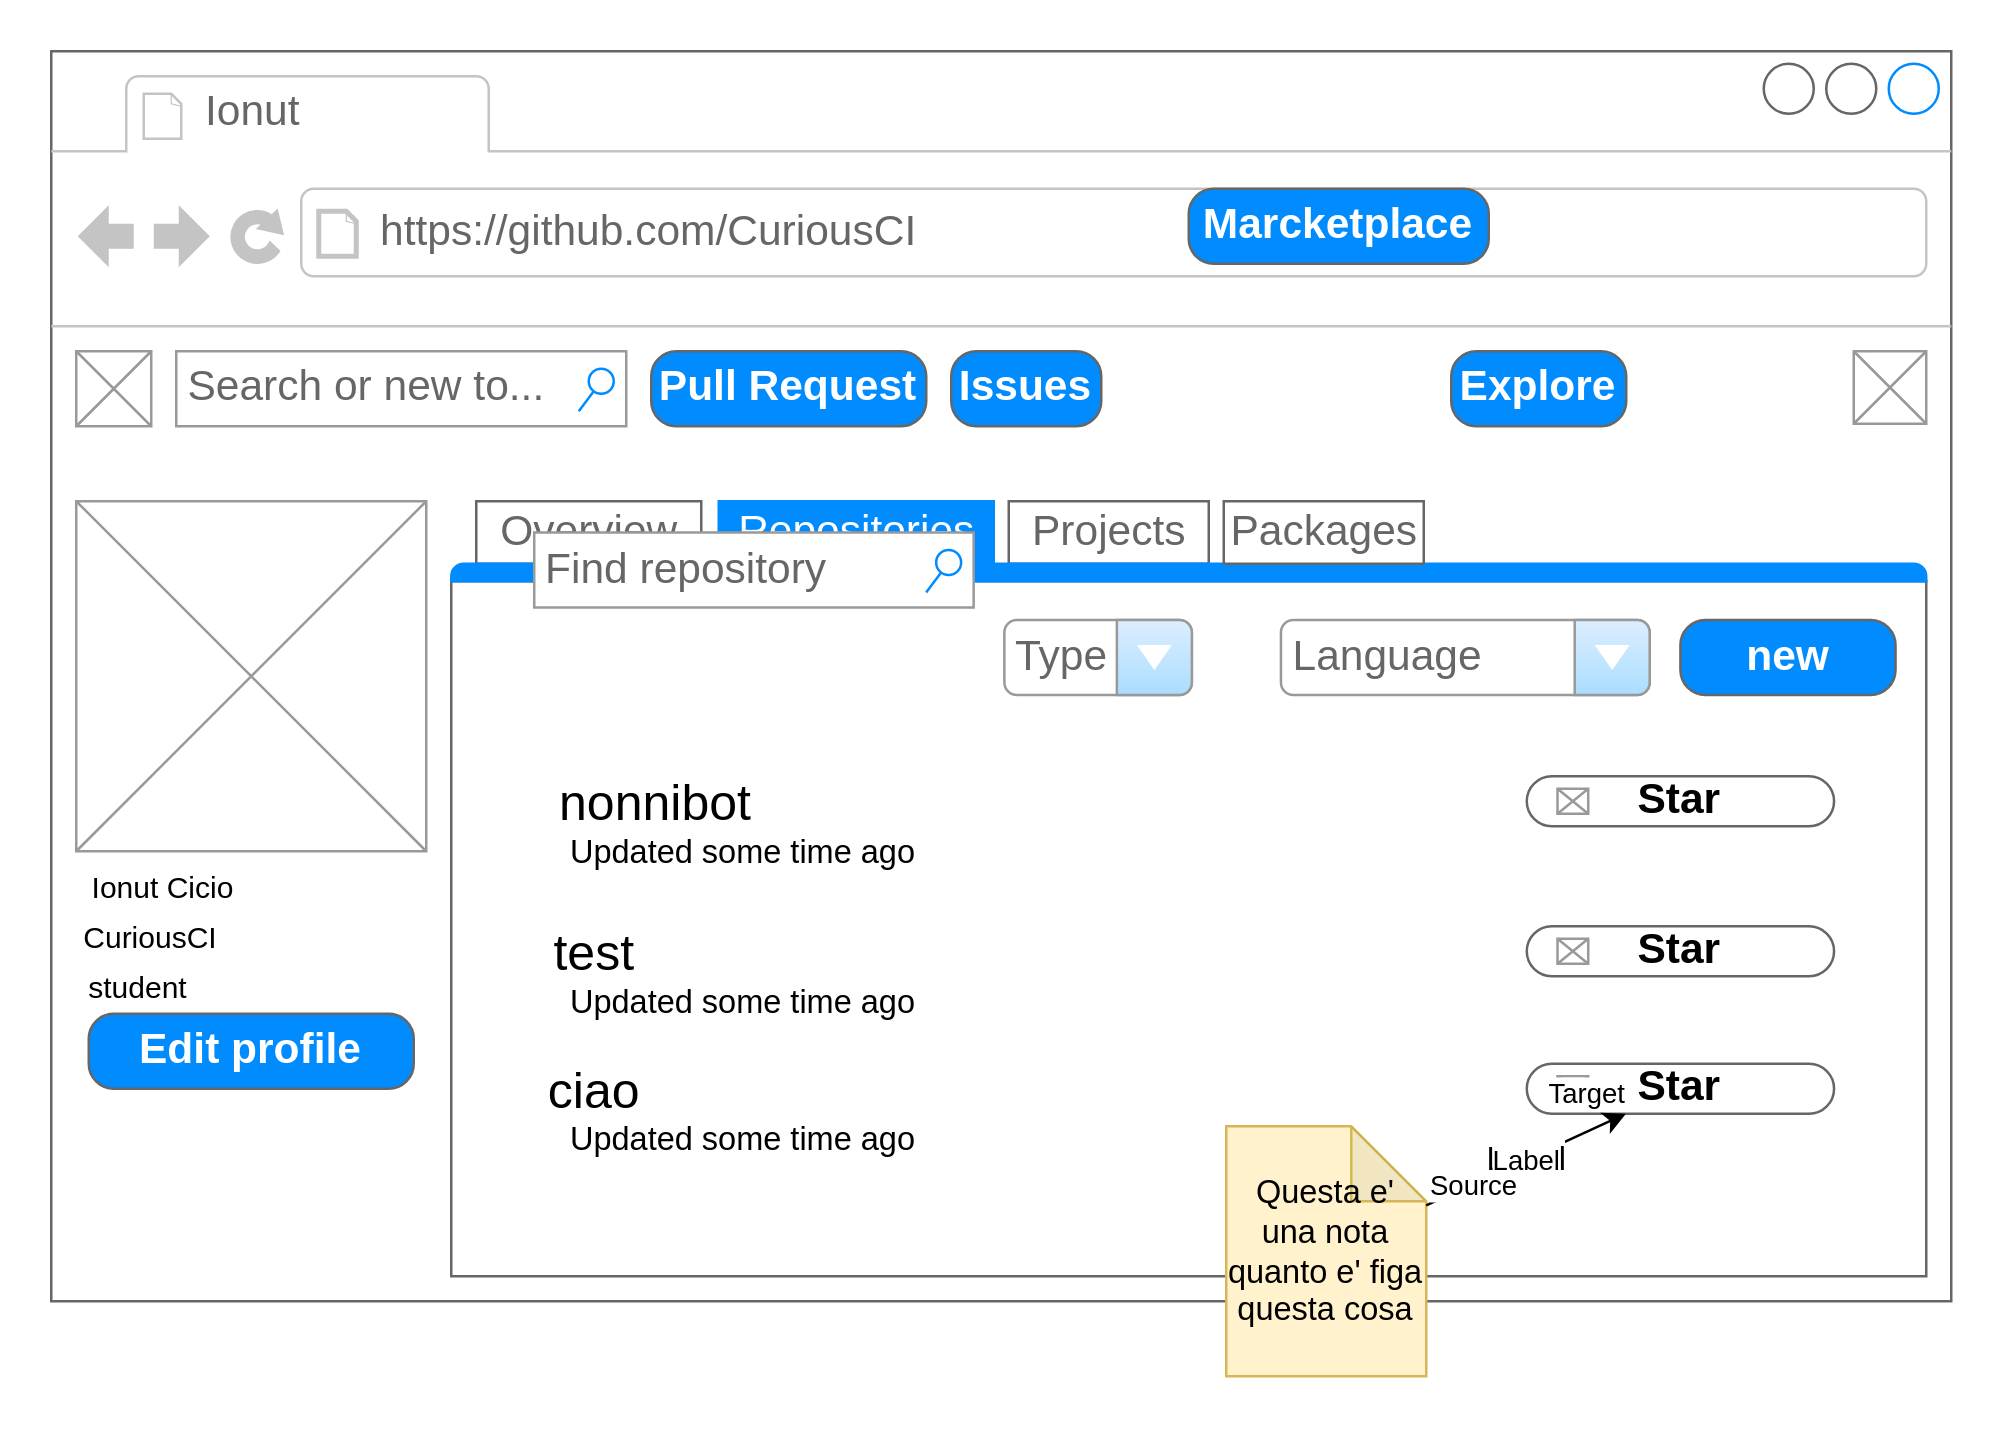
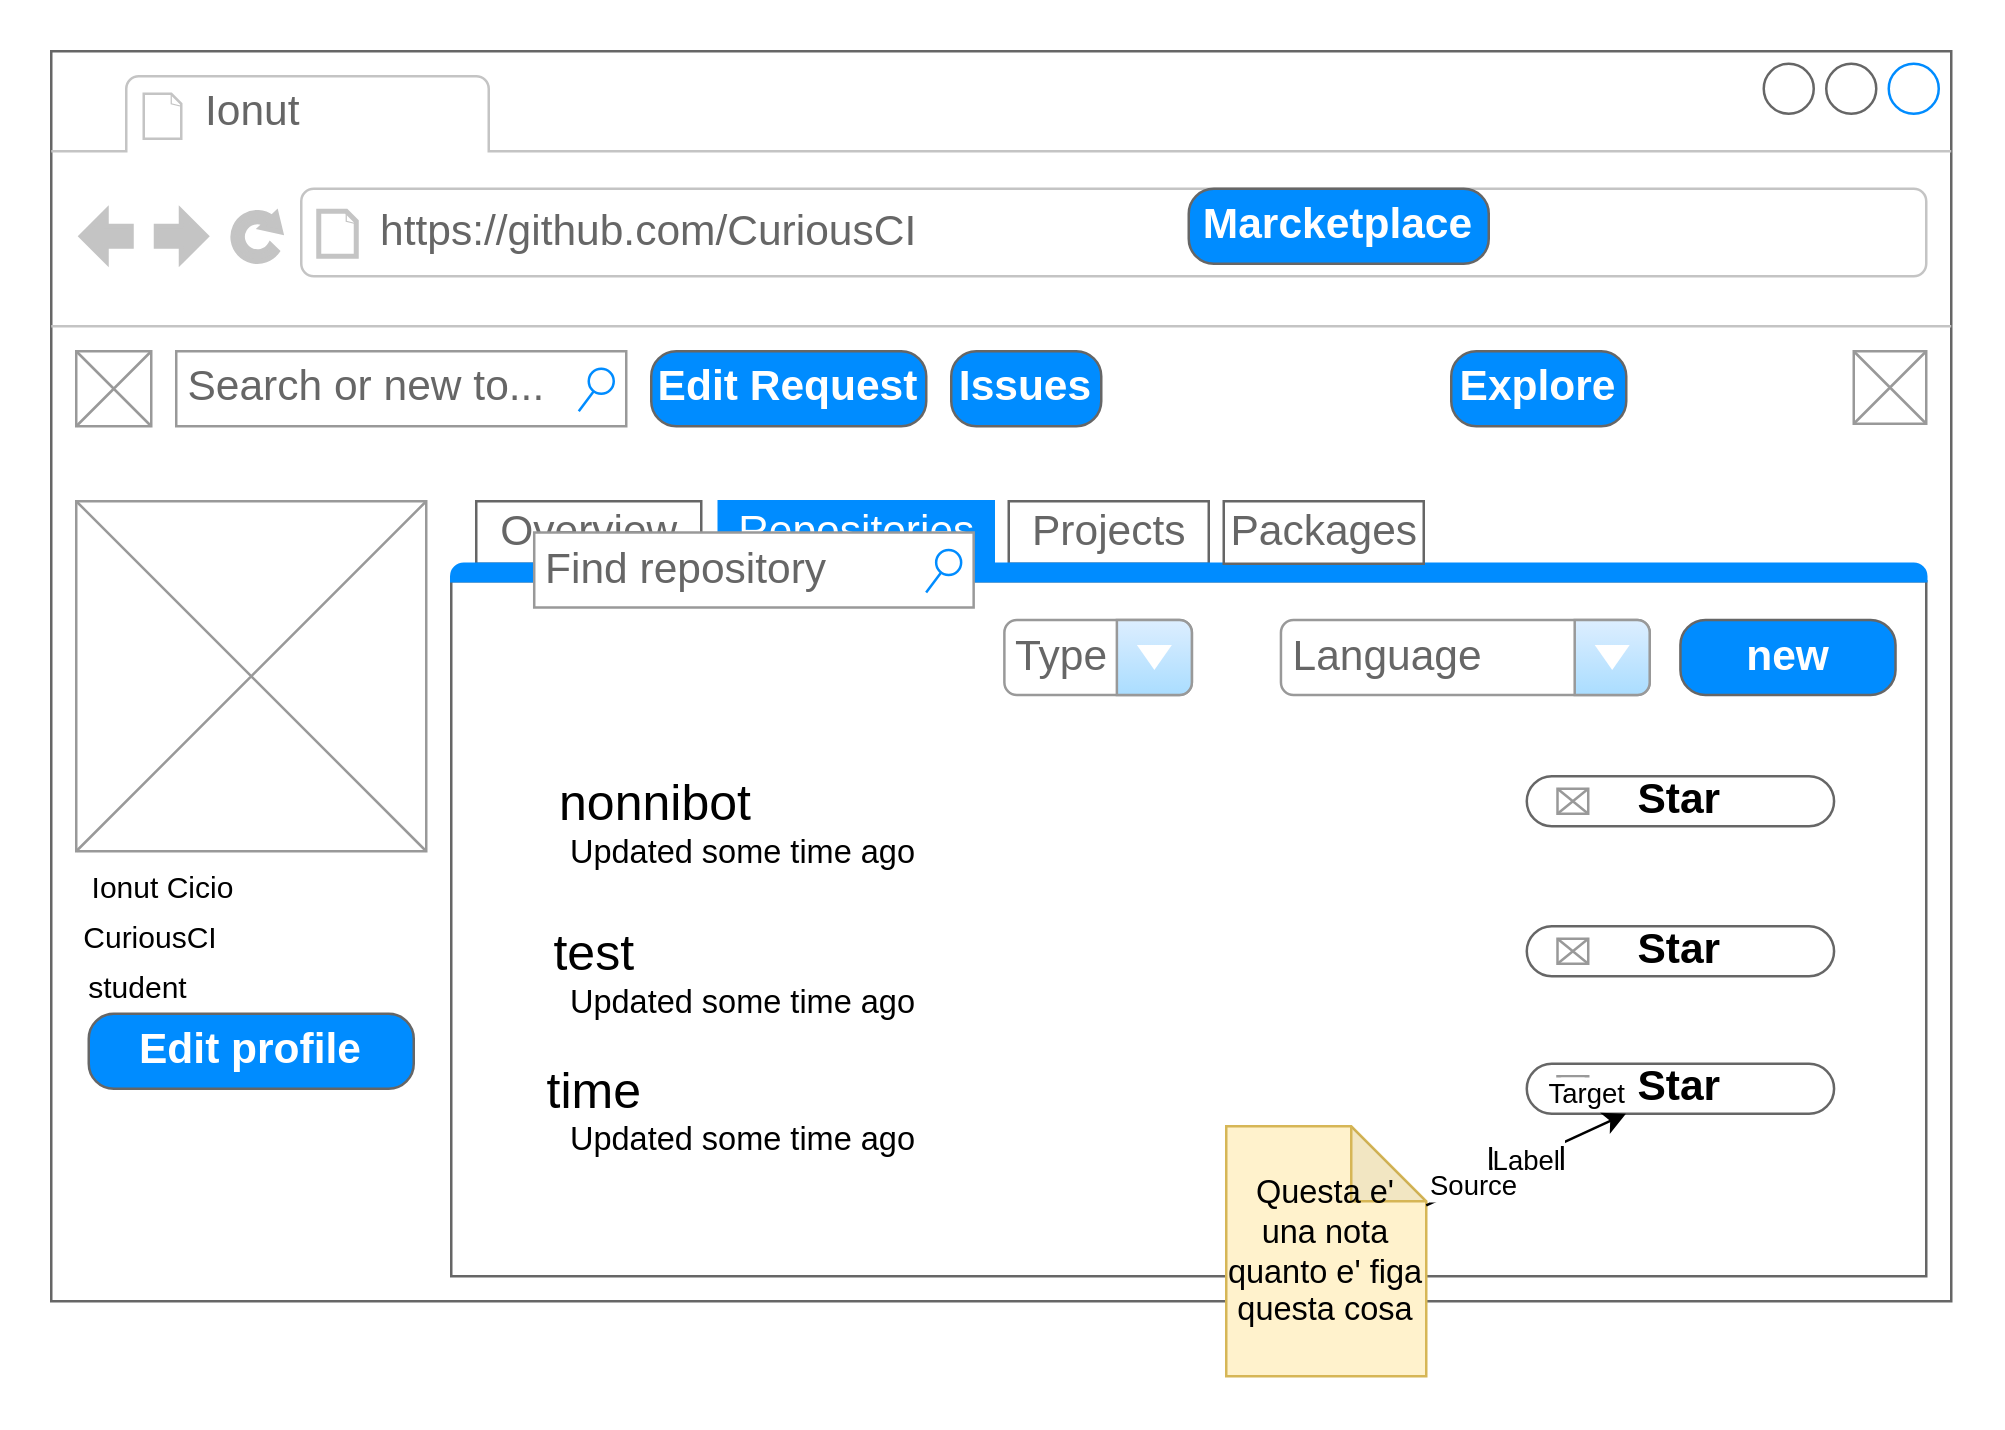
node "Pull Request": label "Pull Request" -> "Edit Request"
node "ciao": label "ciao" -> "time"
